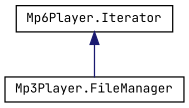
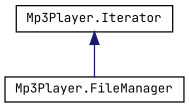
node "Mp6Player.Iterator": label "Mp6Player.Iterator" -> "Mp3Player.Iterator"
